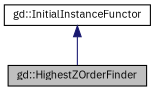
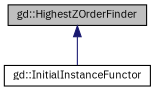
edge "gd::HighestZOrderFinder" -> "gd::InitialInstanceFunctor": reversed
